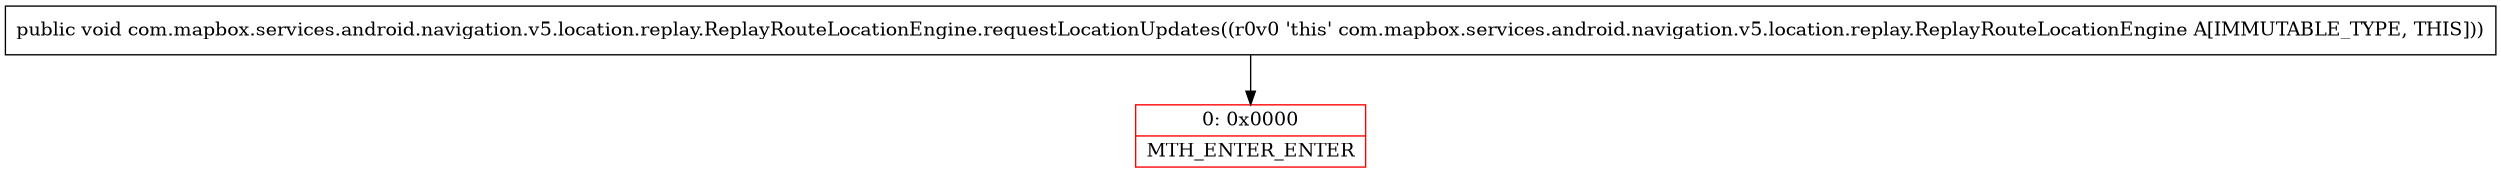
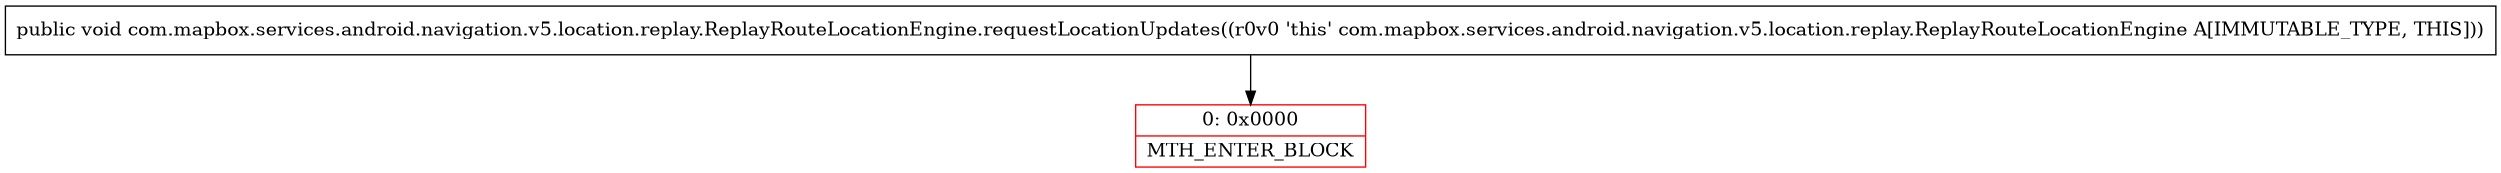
node "0: 0x0000": text "MTH_ENTER_ENTER" -> "MTH_ENTER_BLOCK"
